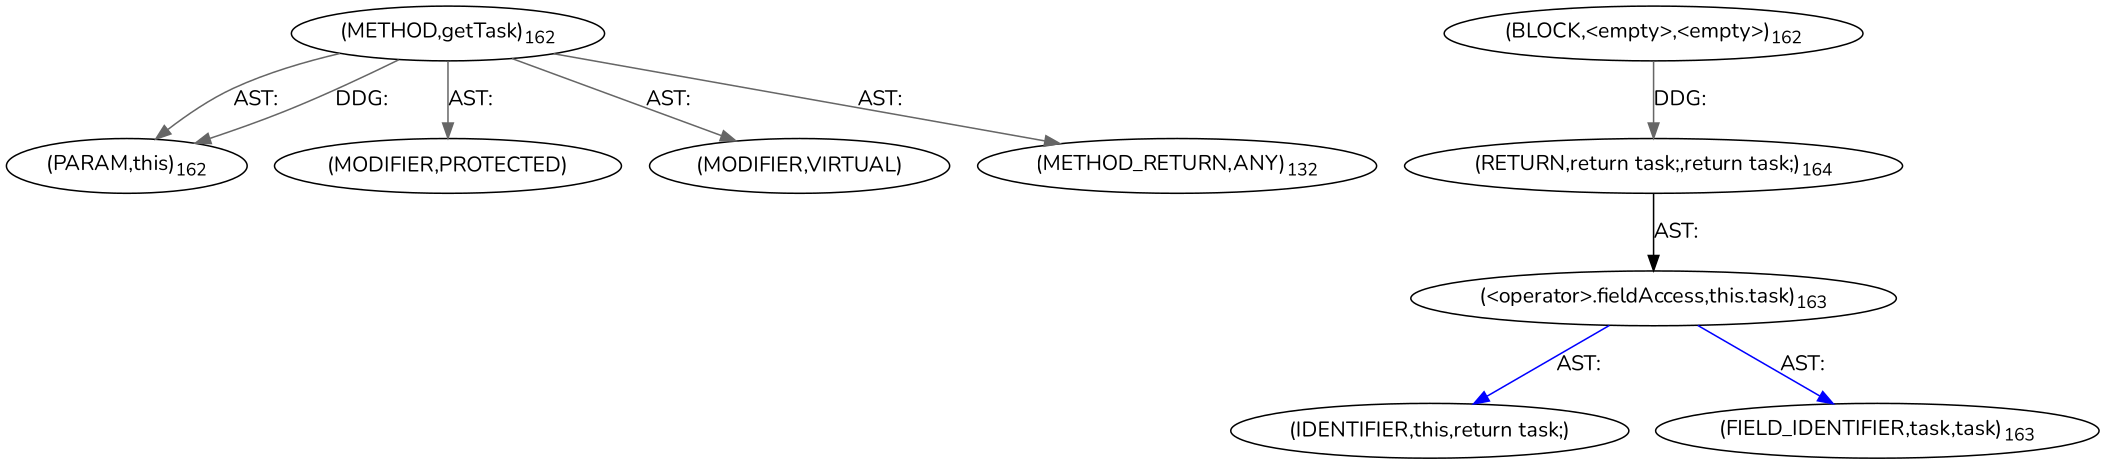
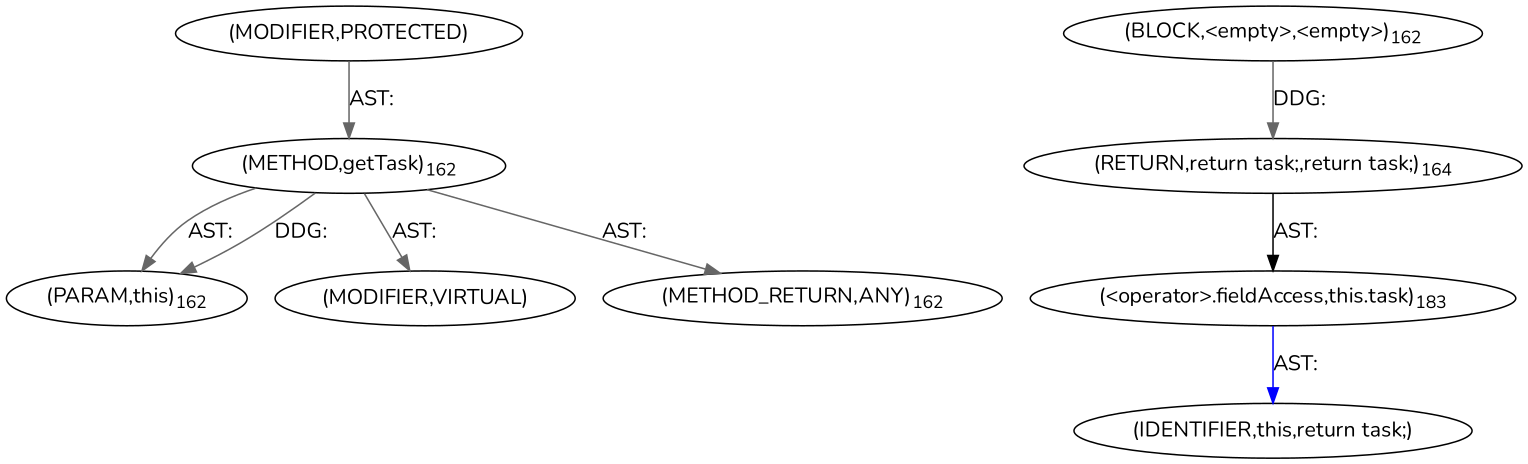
edge "(METHOD,getTask)" -> "(MODIFIER,PROTECTED)": reversed
node "(METHOD_RETURN,ANY)": text "132" -> "162"
node "(<operator>.fieldAccess,this.task)": text "163" -> "183"
node "(FIELD_IDENTIFIER,task,task)": removed
